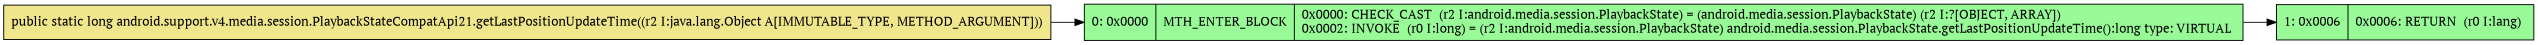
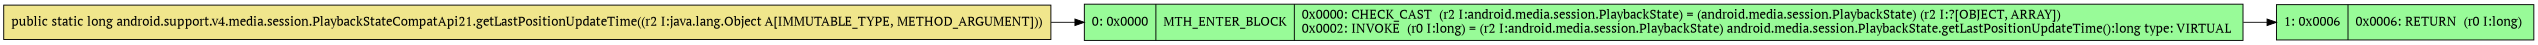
node "1: 0x0006": text "0x0006: RETURN  (r0 I:lang)" -> "0x0006: RETURN  (r0 I:long)"
